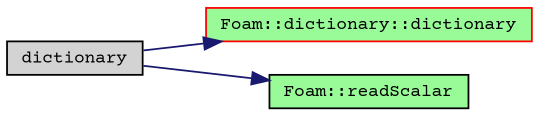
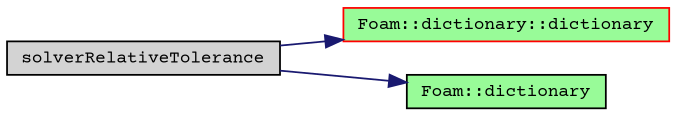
node "dictionary": label "dictionary" -> "solverRelativeTolerance"
node "Foam::readScalar": label "Foam::readScalar" -> "Foam::dictionary"
